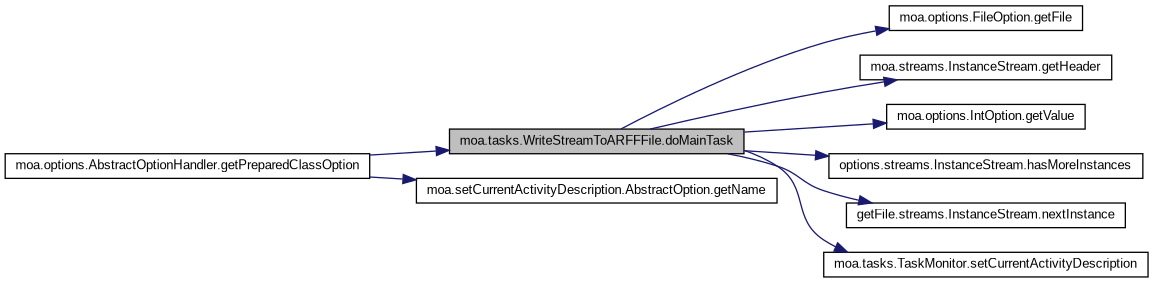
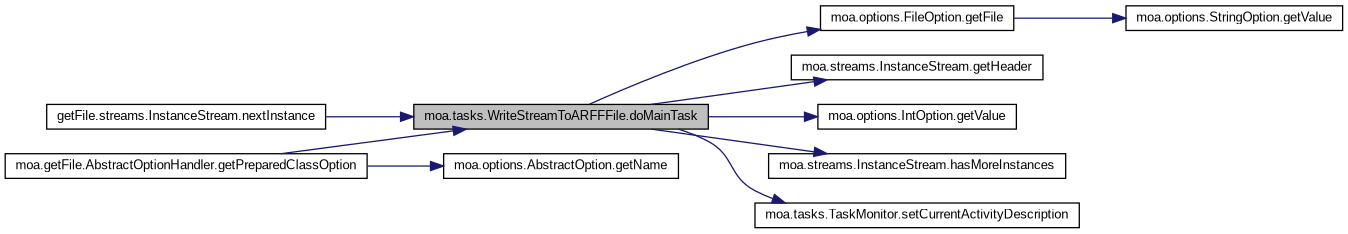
node "moa.options.StringOption.getValue": added
node "moa.options.AbstractOptionHandler.getPreparedClassOption": label "moa.options.AbstractOptionHandler.getPreparedClassOption" -> "moa.getFile.AbstractOptionHandler.getPreparedClassOption"
node "options.streams.InstanceStream.hasMoreInstances": label "options.streams.InstanceStream.hasMoreInstances" -> "moa.streams.InstanceStream.hasMoreInstances"
edge "moa.tasks.WriteStreamToARFFFile.doMainTask" -> "getFile.streams.InstanceStream.nextInstance": reversed
node "moa.setCurrentActivityDescription.AbstractOption.getName": label "moa.setCurrentActivityDescription.AbstractOption.getName" -> "moa.options.AbstractOption.getName"
